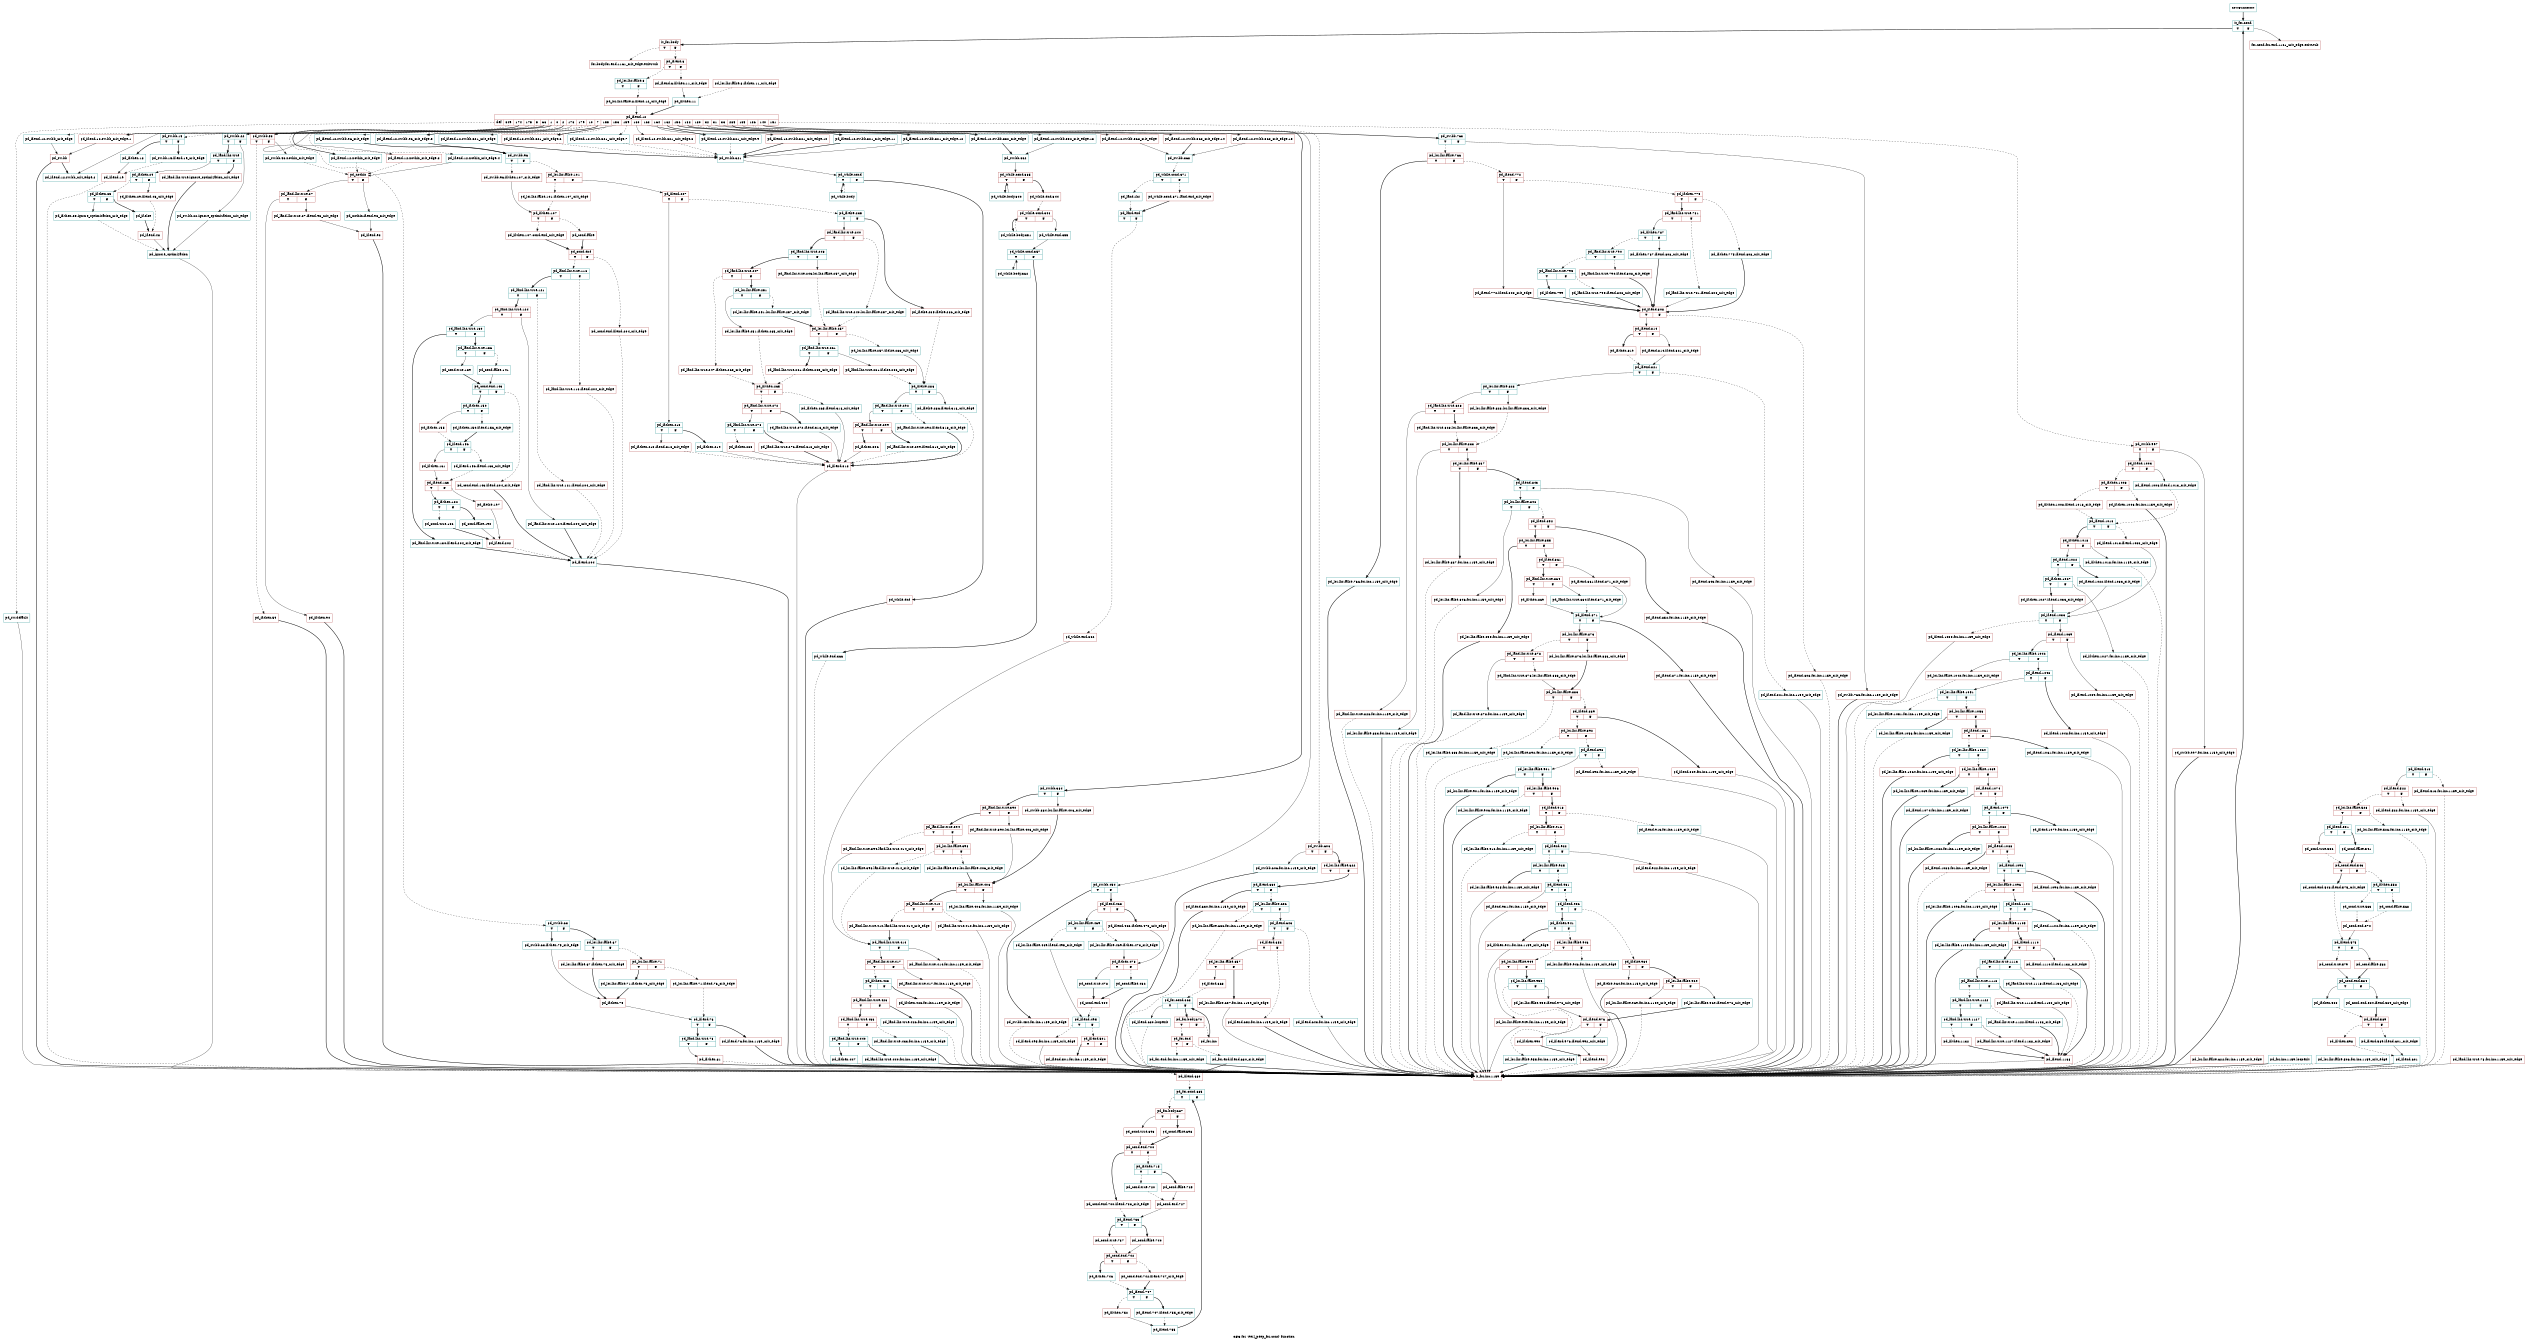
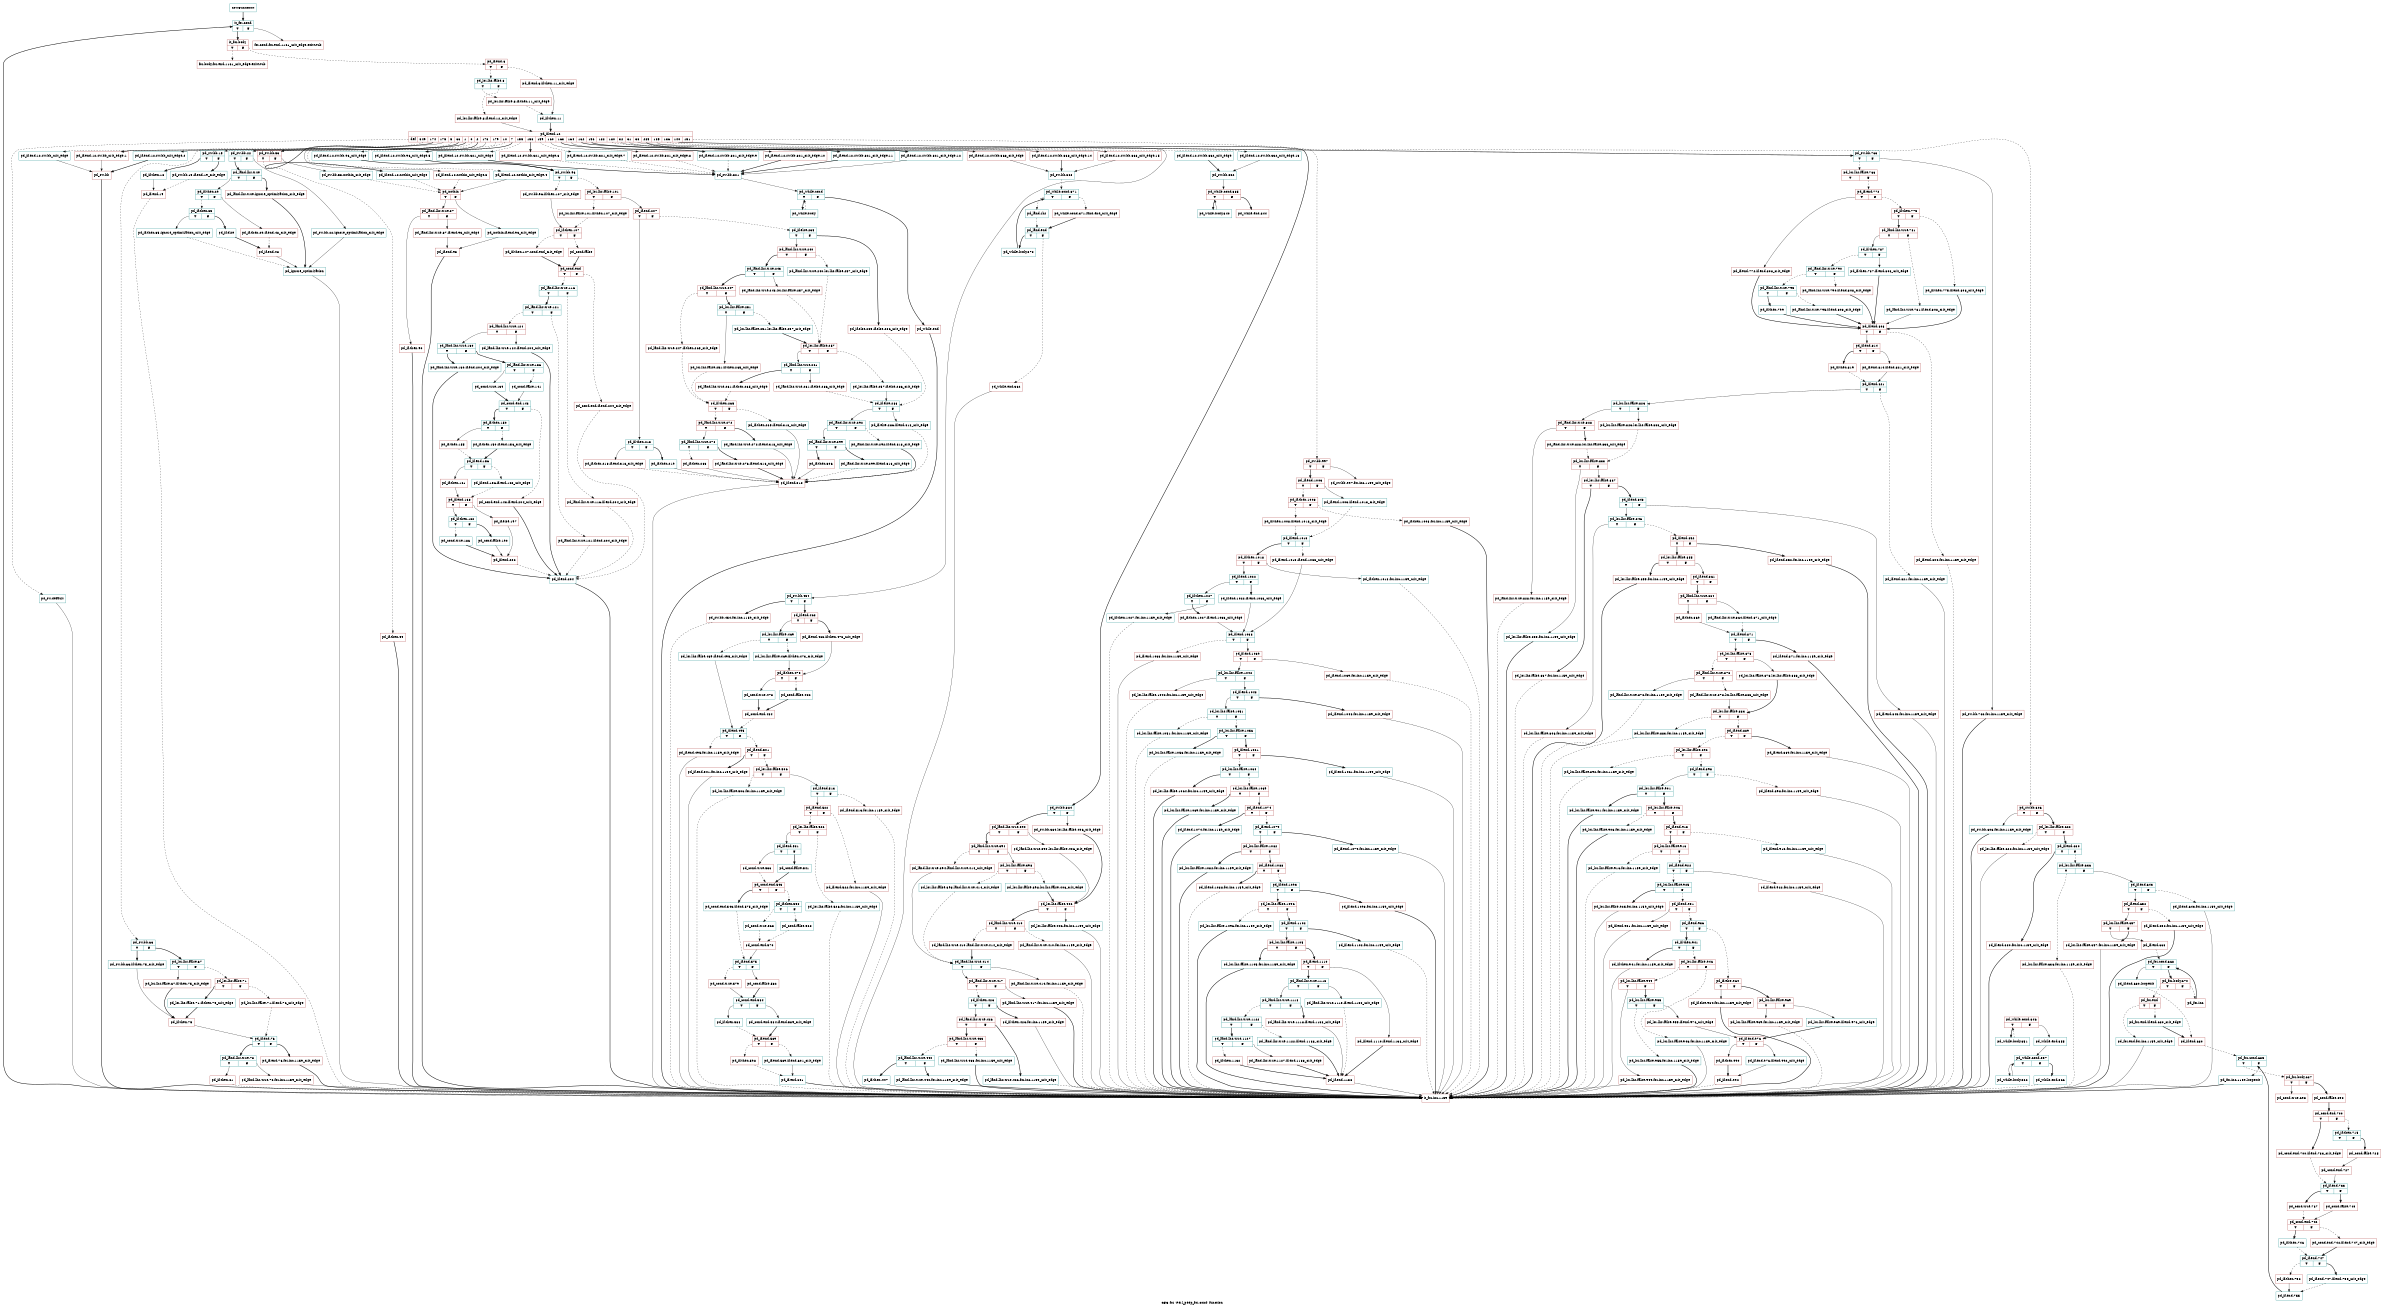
edge "pd_lor.lhs.false.8" -> "pd_lor.lhs.false.8.if.then.11_crit_edge": added
edge "pd_if.end.12" -> "pd_if.end.12.sw.bb.332_crit_edge": removed
edge "pd_sw.bb" -> "pd_if.end.12.sw.bb_crit_edge.2": reversed
edge "pd_while.end.344" -> "pd_while.cond.346": removed
node "pd_while.body.378": added
edge "pd_land.lhs.true.121" -> "pd_land.lhs.true.124": style bold -> dashed
node "pd_land.lhs.true.299": color brown -> teal
node "pd_lor.lhs.false.766.for.inc.1159_crit_edge": removed
node "pd_if.end.861.if.end.871_crit_edge": removed
node "pd_lor.lhs.false.1056": color brown -> teal
node "pd_lor.lhs.false.506": added
edge "pd_lor.lhs.false.622" -> "pd_lor.lhs.false.622.for.inc.1159_crit_edge": added
node "pd_if.end.931": color teal -> brown
edge "pd_sw.bb.997.for.inc.1159_crit_edge" -> "it_for.inc.1159": removed
edge "pd_land.lhs.true.78" -> "pd_land.lhs.true.78.for.inc.1159_crit_edge": added
edge "pd_for.cond.685" -> "pd_for.inc.1159.loopexit": added
edge "pd_for.end.for.inc.1159_crit_edge" -> "it_for.inc.1159": style bold -> solid
edge "pd_cond.true.693" -> "pd_cond.end.700": removed
node "pd_cond.true.720": removed
